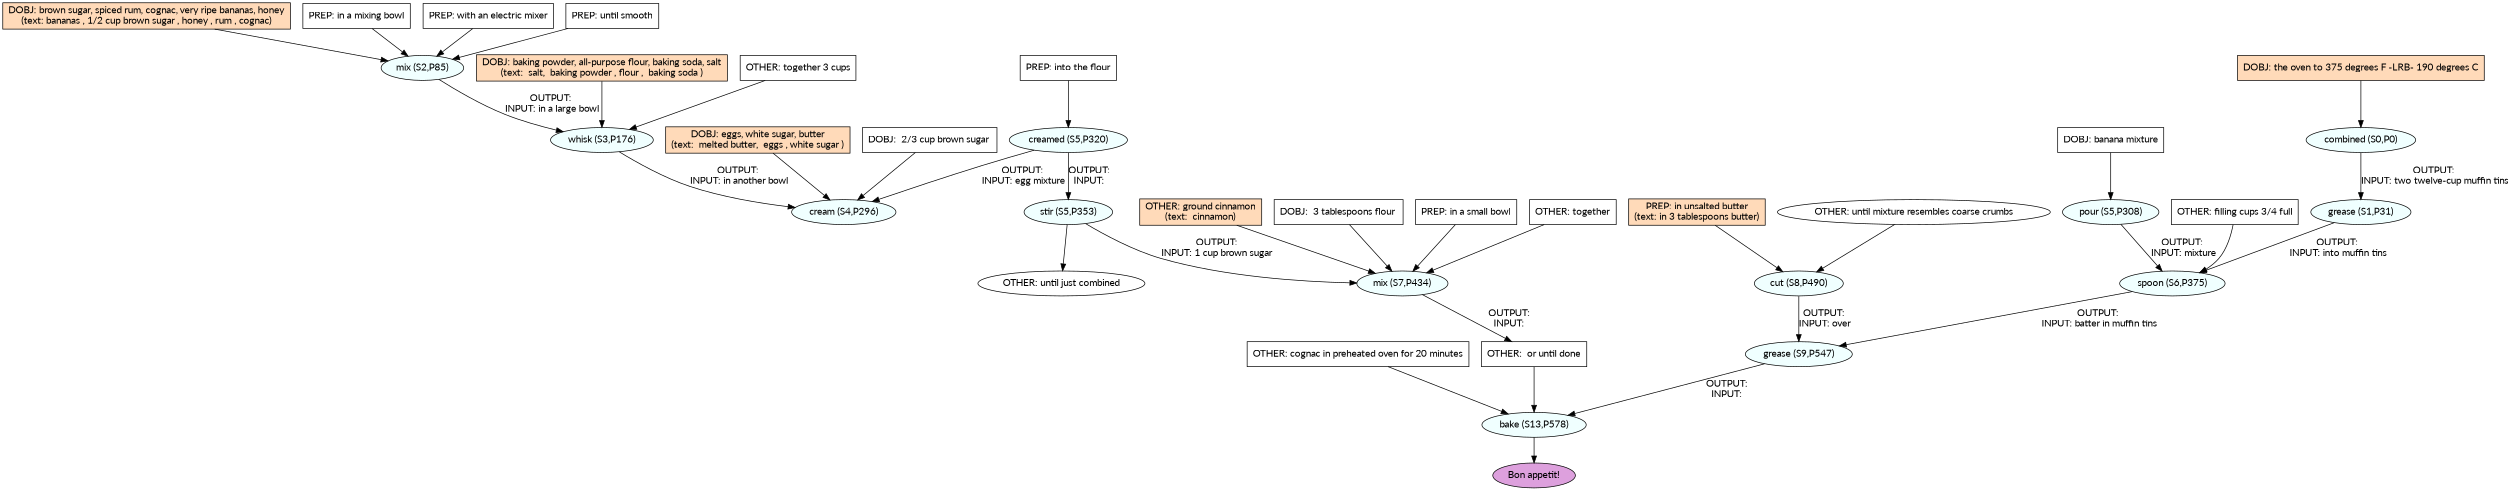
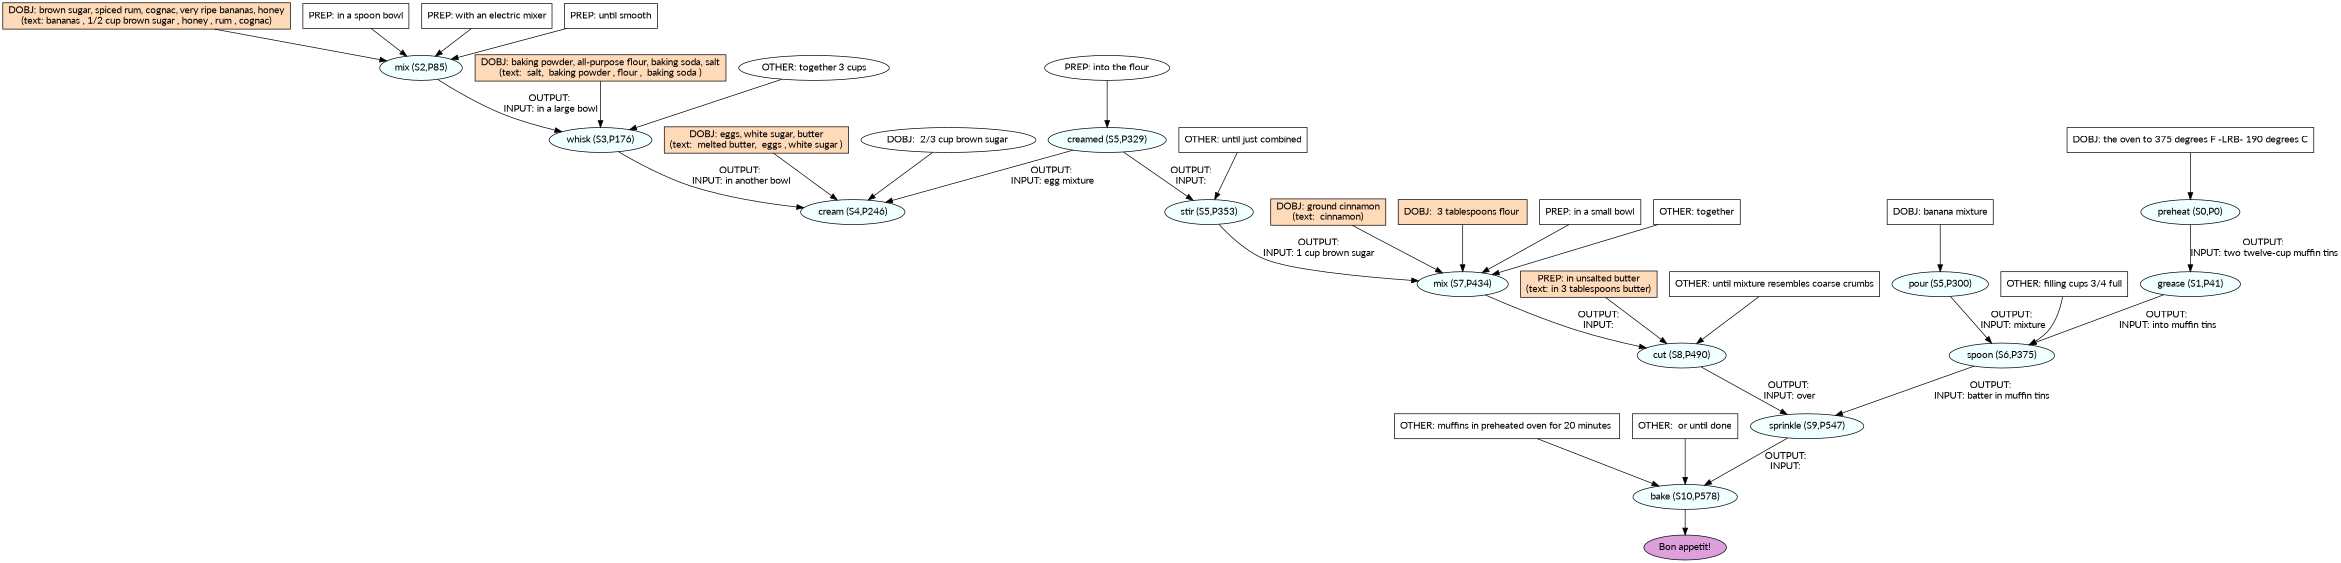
node "PREP: in a mixing bowl": label "PREP: in a mixing bowl" -> "PREP: in a spoon bowl"
node "OTHER: together 3 cups": shape box -> ellipse
node "PREP: into the flour": shape box -> ellipse
node "DOBJ: the oven to 375 degrees F -LRB- 190 degrees C": fillcolor peachpuff -> white
node "DOBJ:  2/3 cup brown sugar": shape box -> ellipse
node "creamed (S5,P320)": label "creamed (S5,P320)" -> "creamed (S5,P329)"
node "combined (S0,P0)": label "combined (S0,P0)" -> "preheat (S0,P0)"
node "cream (S4,P296)": label "cream (S4,P296)" -> "cream (S4,P246)"
node "OTHER: ground cinnamon (text:  cinnamon)": label "OTHER: ground cinnamon (text:  cinnamon)" -> "DOBJ: ground cinnamon (text:  cinnamon)"
node "DOBJ:  3 tablespoons flour": fillcolor white -> peachpuff
node "OTHER: until mixture resembles coarse crumbs": shape ellipse -> box
node "pour (S5,P308)": label "pour (S5,P308)" -> "pour (S5,P300)"
node "grease (S1,P31)": label "grease (S1,P31)" -> "grease (S1,P41)"
edge "stir (S5,P353)" -> "OTHER: until just combined": reversed
node "OTHER: until just combined": shape ellipse -> box
edge "mix (S7,P434)" -> "OTHER:  or until done": now "mix (S7,P434)" -> "cut (S8,P490)"
node "OTHER: cognac in preheated oven for 20 minutes": label "OTHER: cognac in preheated oven for 20 minutes" -> "OTHER: muffins in preheated oven for 20 minutes"
node "grease (S9,P547)": label "grease (S9,P547)" -> "sprinkle (S9,P547)"
node "bake (S13,P578)": label "bake (S13,P578)" -> "bake (S10,P578)"
